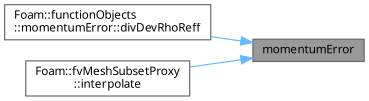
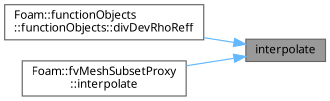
node "Foam::functionObjects ::momentumError::divDevRhoReff": label "Foam::functionObjects ::momentumError::divDevRhoReff" -> "Foam::functionObjects ::functionObjects::divDevRhoReff"
node "momentumError": label "momentumError" -> "interpolate"
